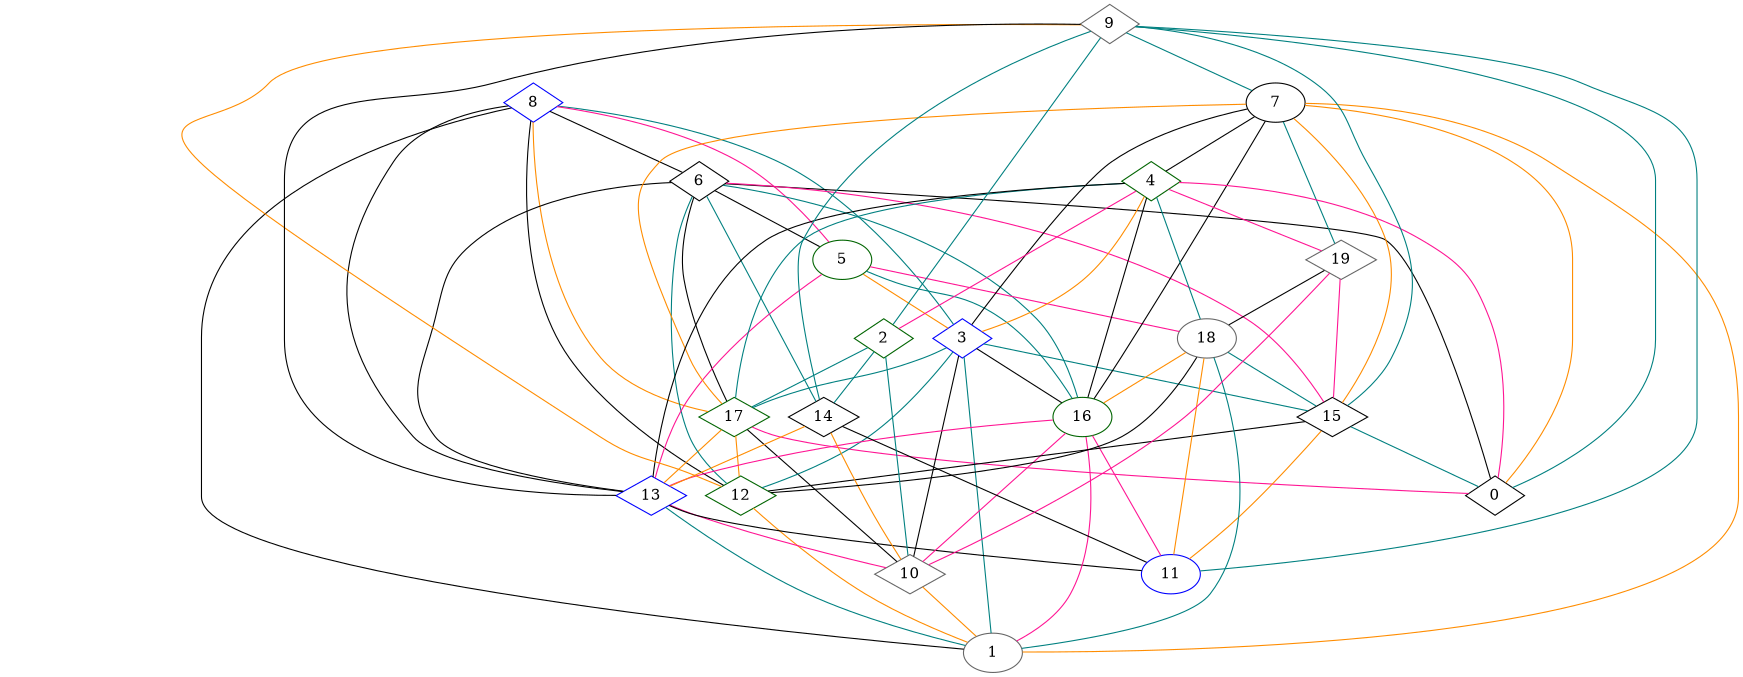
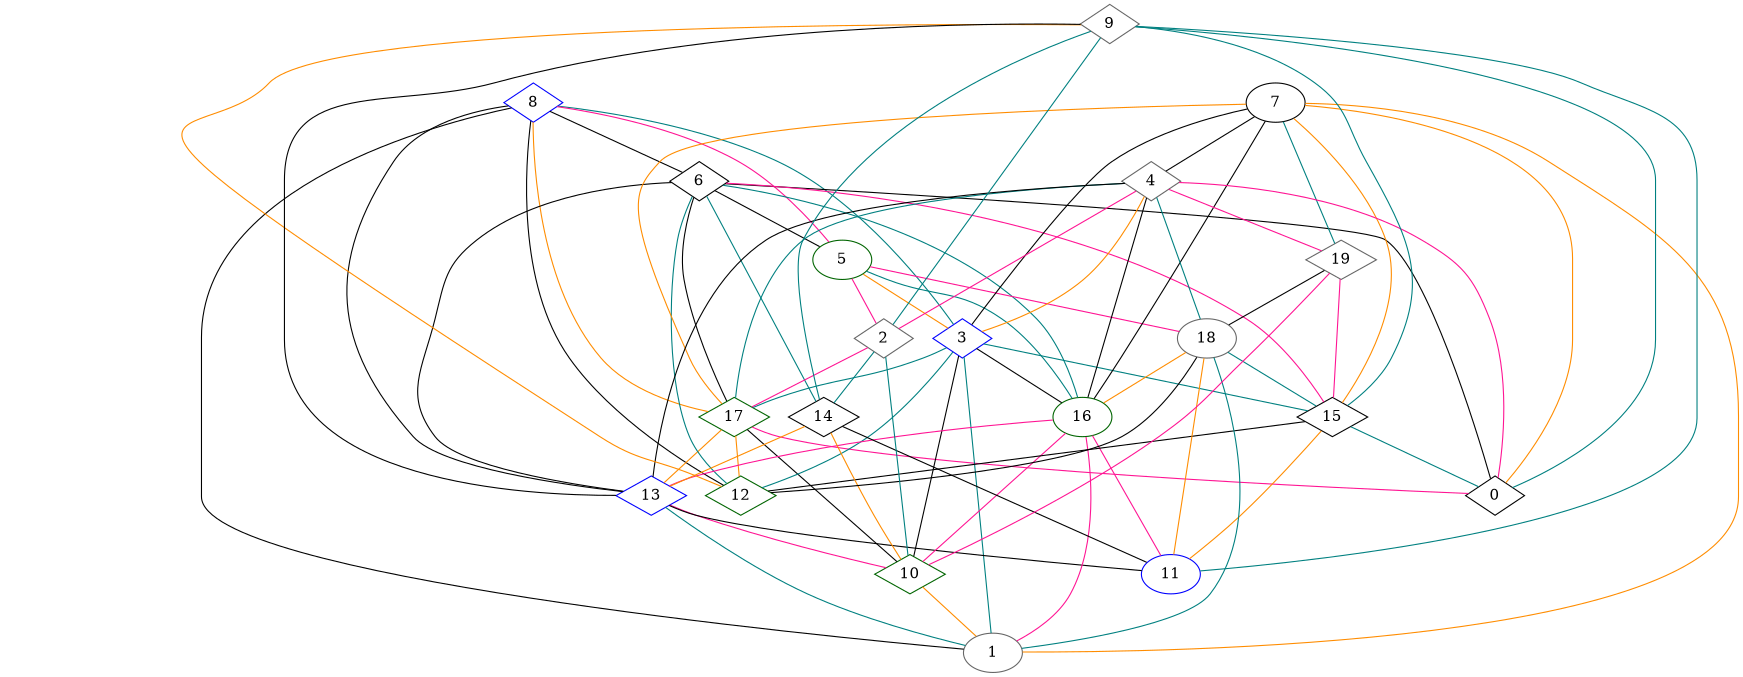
edge "9" -- "7": removed
node "4": color darkgreen -> gray40
node "2": color darkgreen -> gray40
edge "5" -- "13": now "5" -- "2"
edge "2" -- "17": color teal -> deeppink
node "10": color gray40 -> darkgreen
edge "12" -- "1": removed
